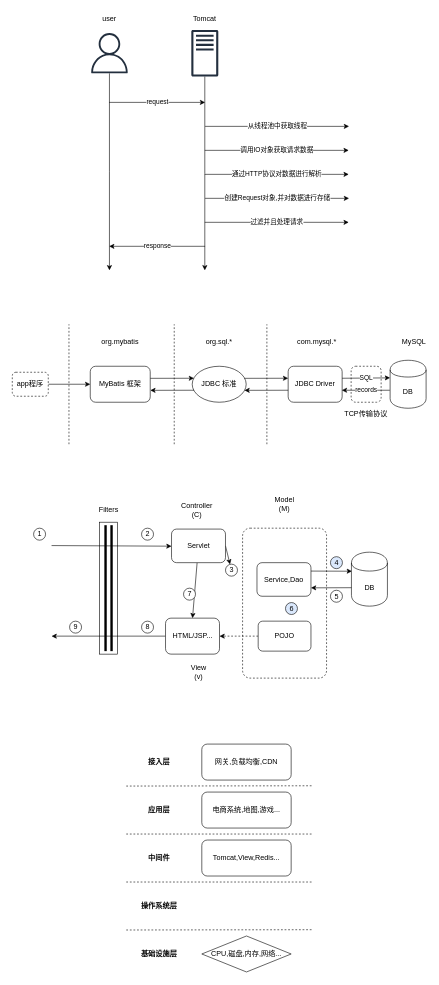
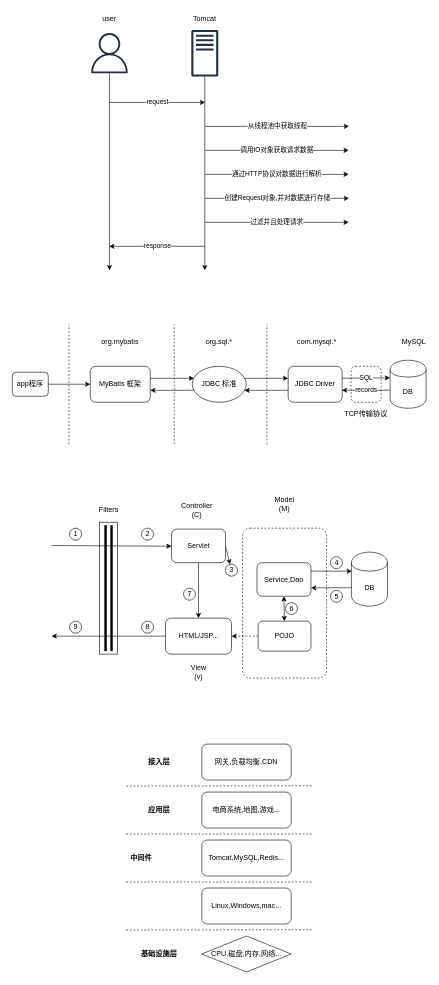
node "app程序": style dashed -> solid
node "1": moved (40, 534) -> (76, 534)
node "4": fillcolor #dae8fc -> #ffffff
node "6": fillcolor #dae8fc -> #ffffff
edge "Service,Dao" -- "POJO": added
node "HTML/JSP...": size 54x36 -> 66x36
node "中间件": moved (159, 858) -> (141, 858)
node "Tomcat,View,Redis...": label "Tomcat,View,Redis..." -> "Tomcat,MySQL,Redis..."
node "操作系统层": removed
node "Linux,Windows,mac...": added
